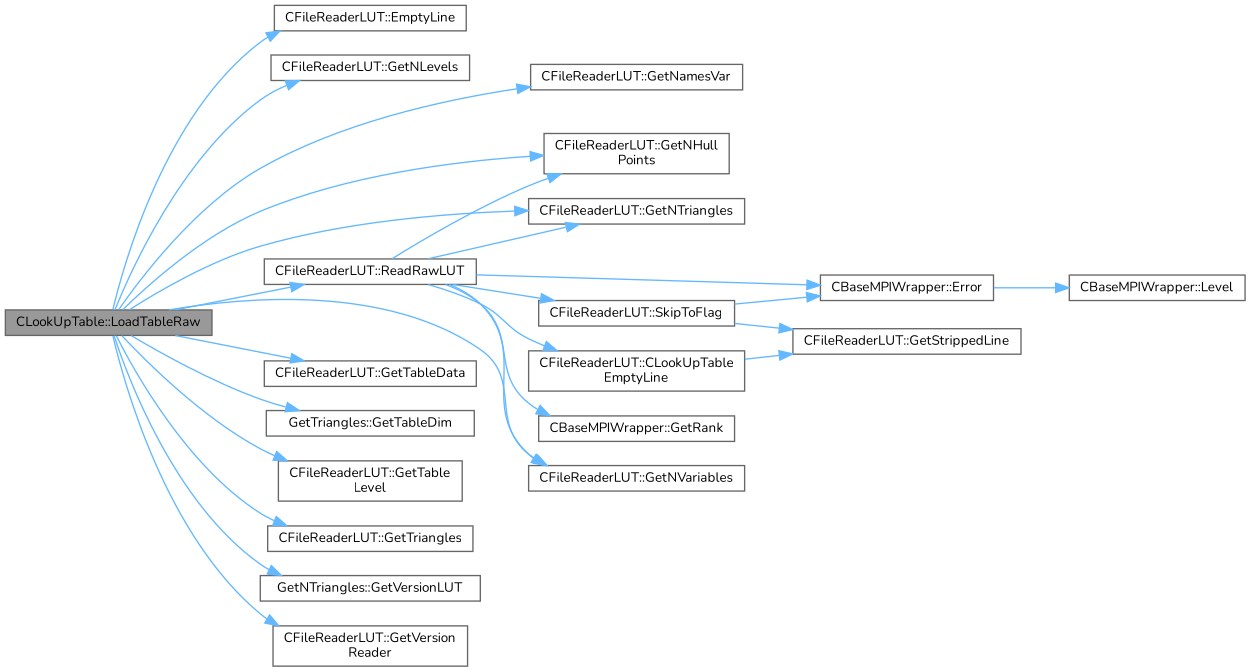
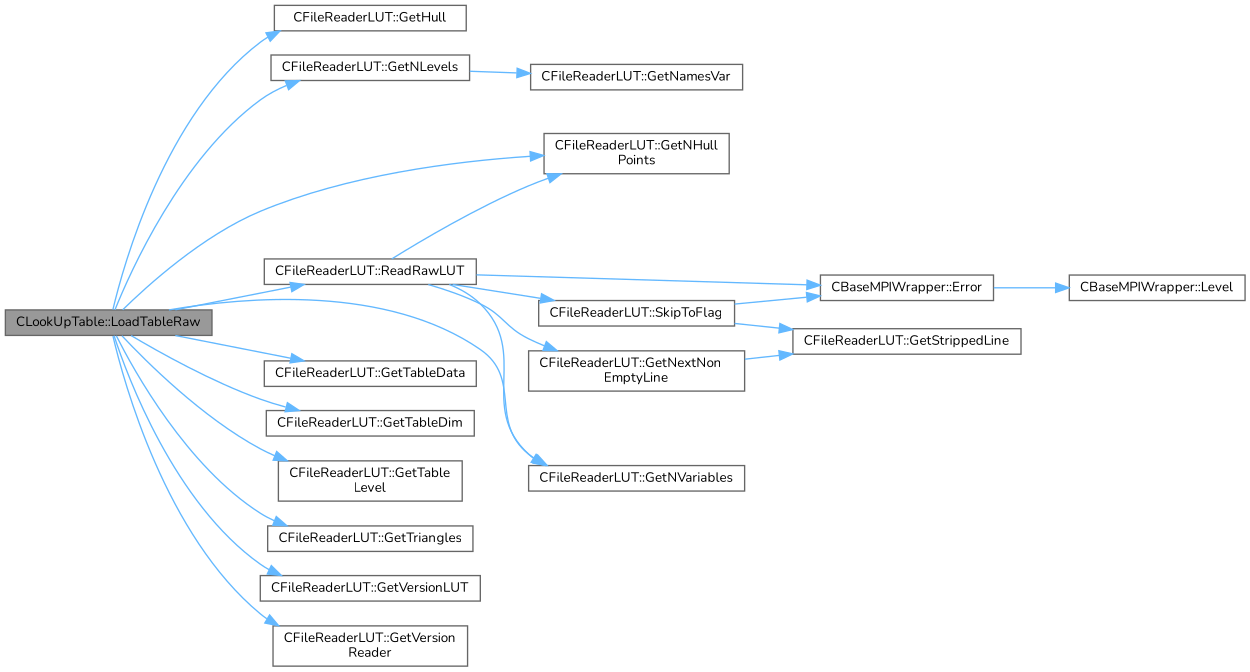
node "CFileReaderLUT::EmptyLine": label "CFileReaderLUT::EmptyLine" -> "CFileReaderLUT::GetHull"
edge "CLookUpTable::LoadTableRaw" -> "CFileReaderLUT::GetNamesVar": now "CFileReaderLUT::GetNLevels" -> "CFileReaderLUT::GetNamesVar"
node "CFileReaderLUT::GetNTriangles": removed
node "CFileReaderLUT::CLookUpTable EmptyLine": label "CFileReaderLUT::CLookUpTable EmptyLine" -> "CFileReaderLUT::GetNextNon EmptyLine"
node "GetTriangles::GetTableDim": label "GetTriangles::GetTableDim" -> "CFileReaderLUT::GetTableDim"
node "CBaseMPIWrapper::GetRank": removed
node "GetNTriangles::GetVersionLUT": label "GetNTriangles::GetVersionLUT" -> "CFileReaderLUT::GetVersionLUT"
